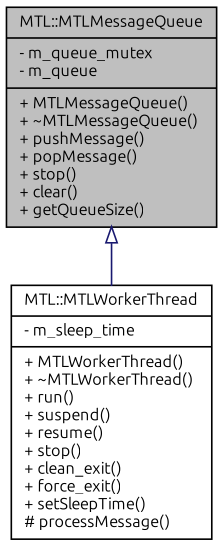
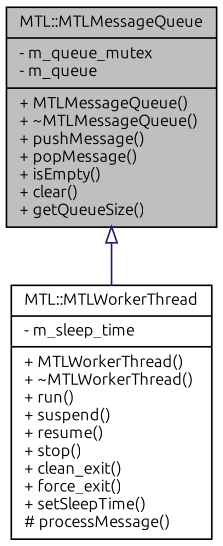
node "MTL::MTLMessageQueue": text "+ stop()" -> "+ isEmpty()"
